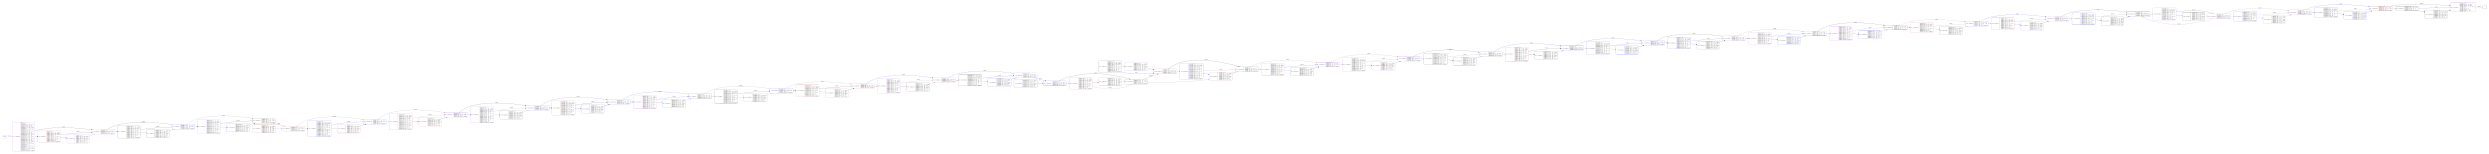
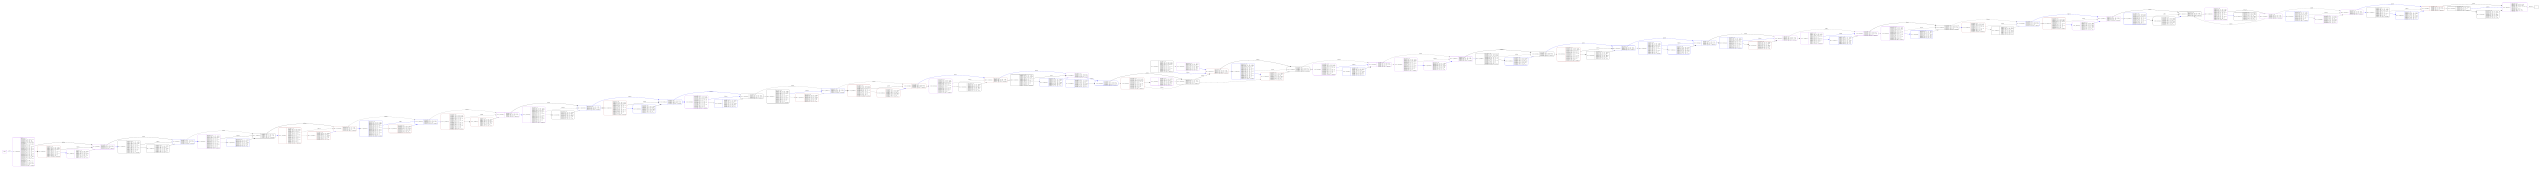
node "BB 11 (00008278)": added
